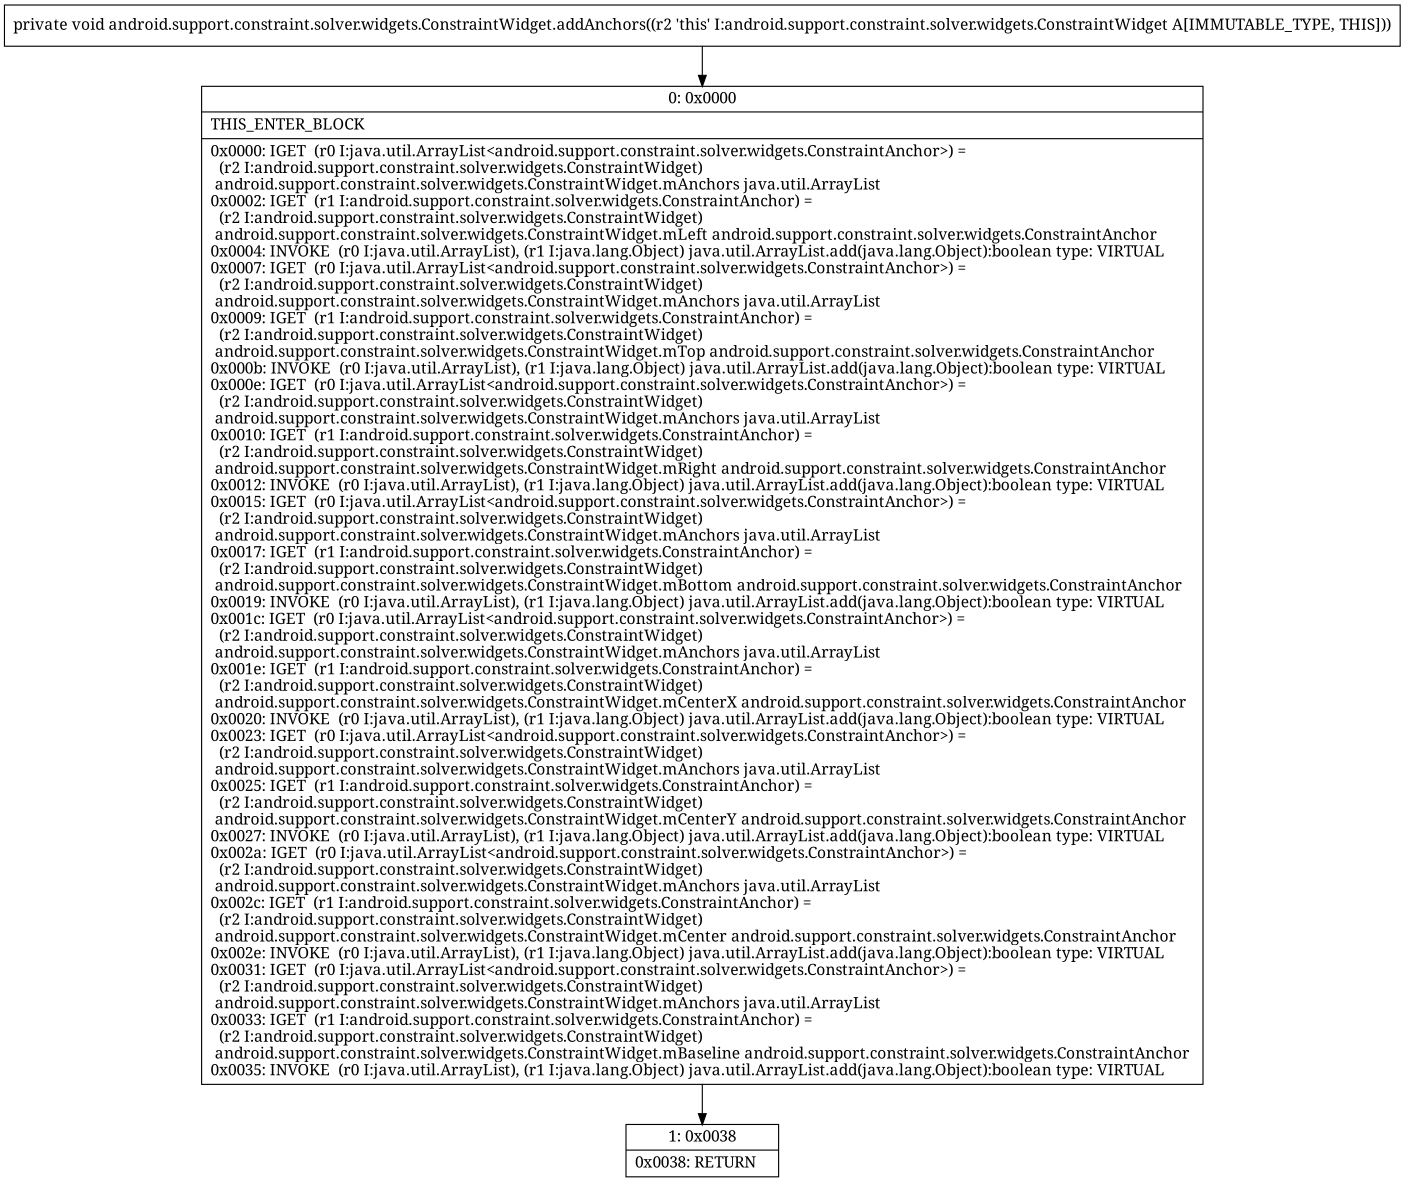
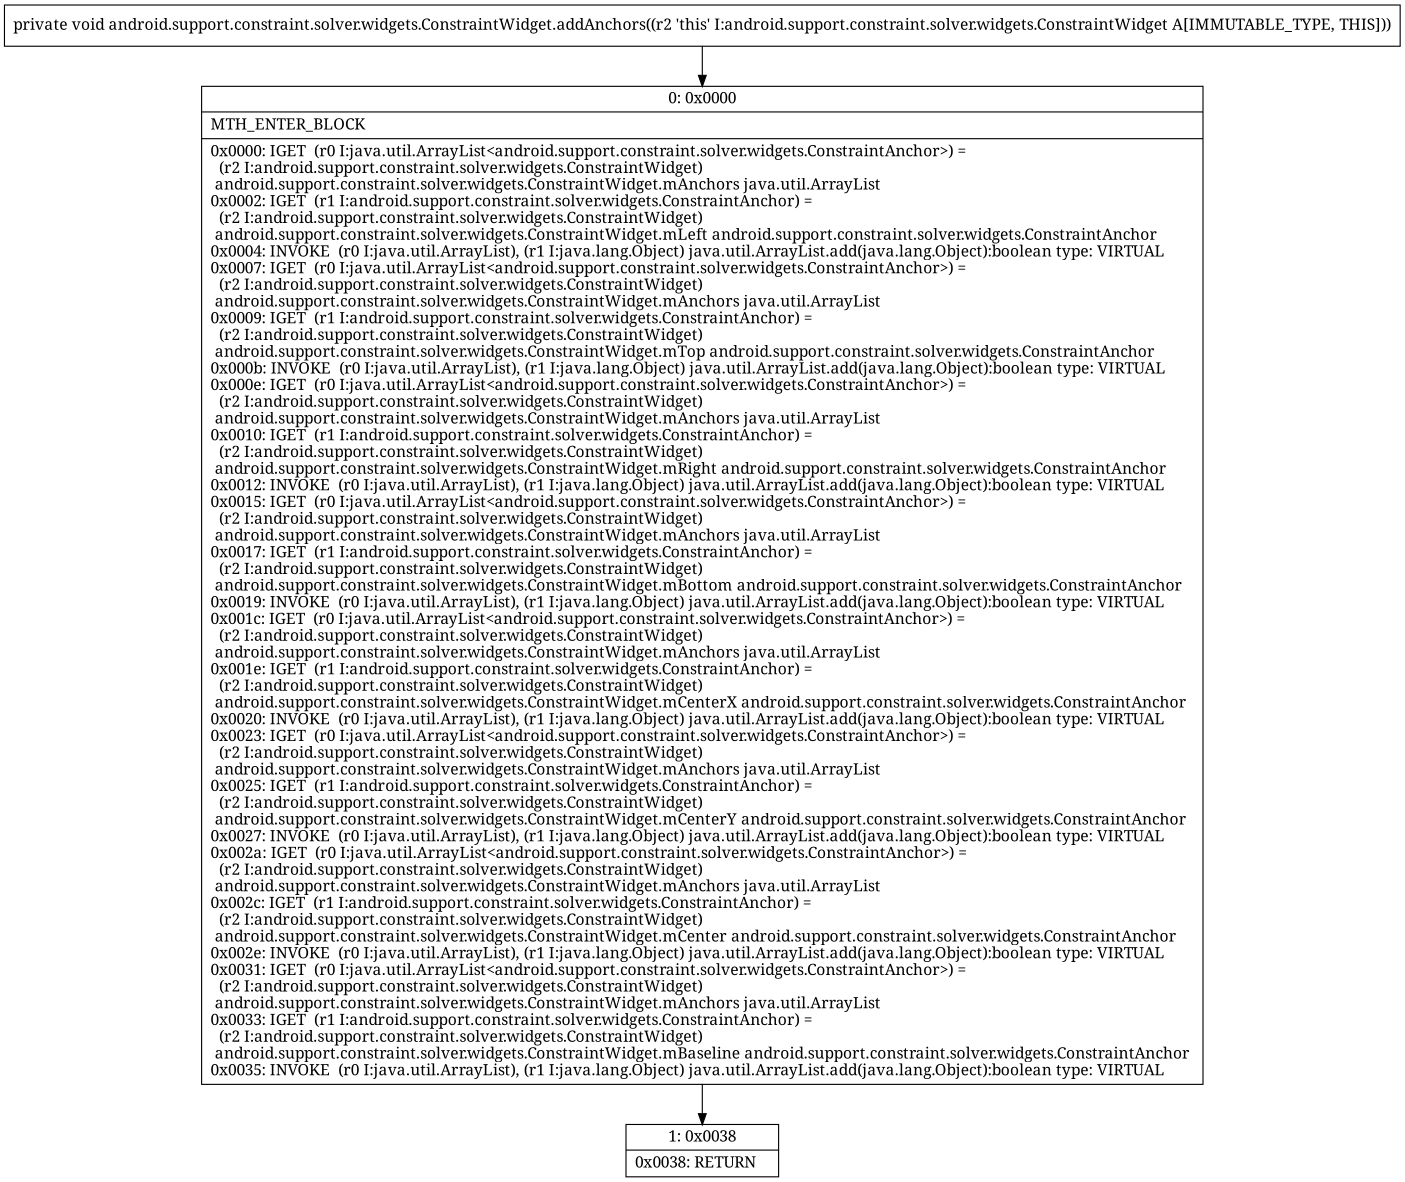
node "0: 0x0000": text "THIS_ENTER_BLOCK" -> "MTH_ENTER_BLOCK"
